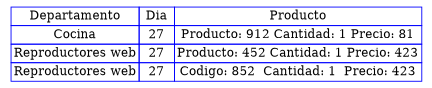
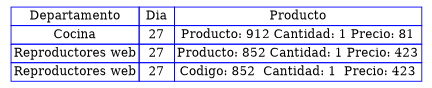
node "Departamento": text "Producto: 452 Cantidad: 1 Precio: 423" -> "Producto: 852 Cantidad: 1 Precio: 423"
